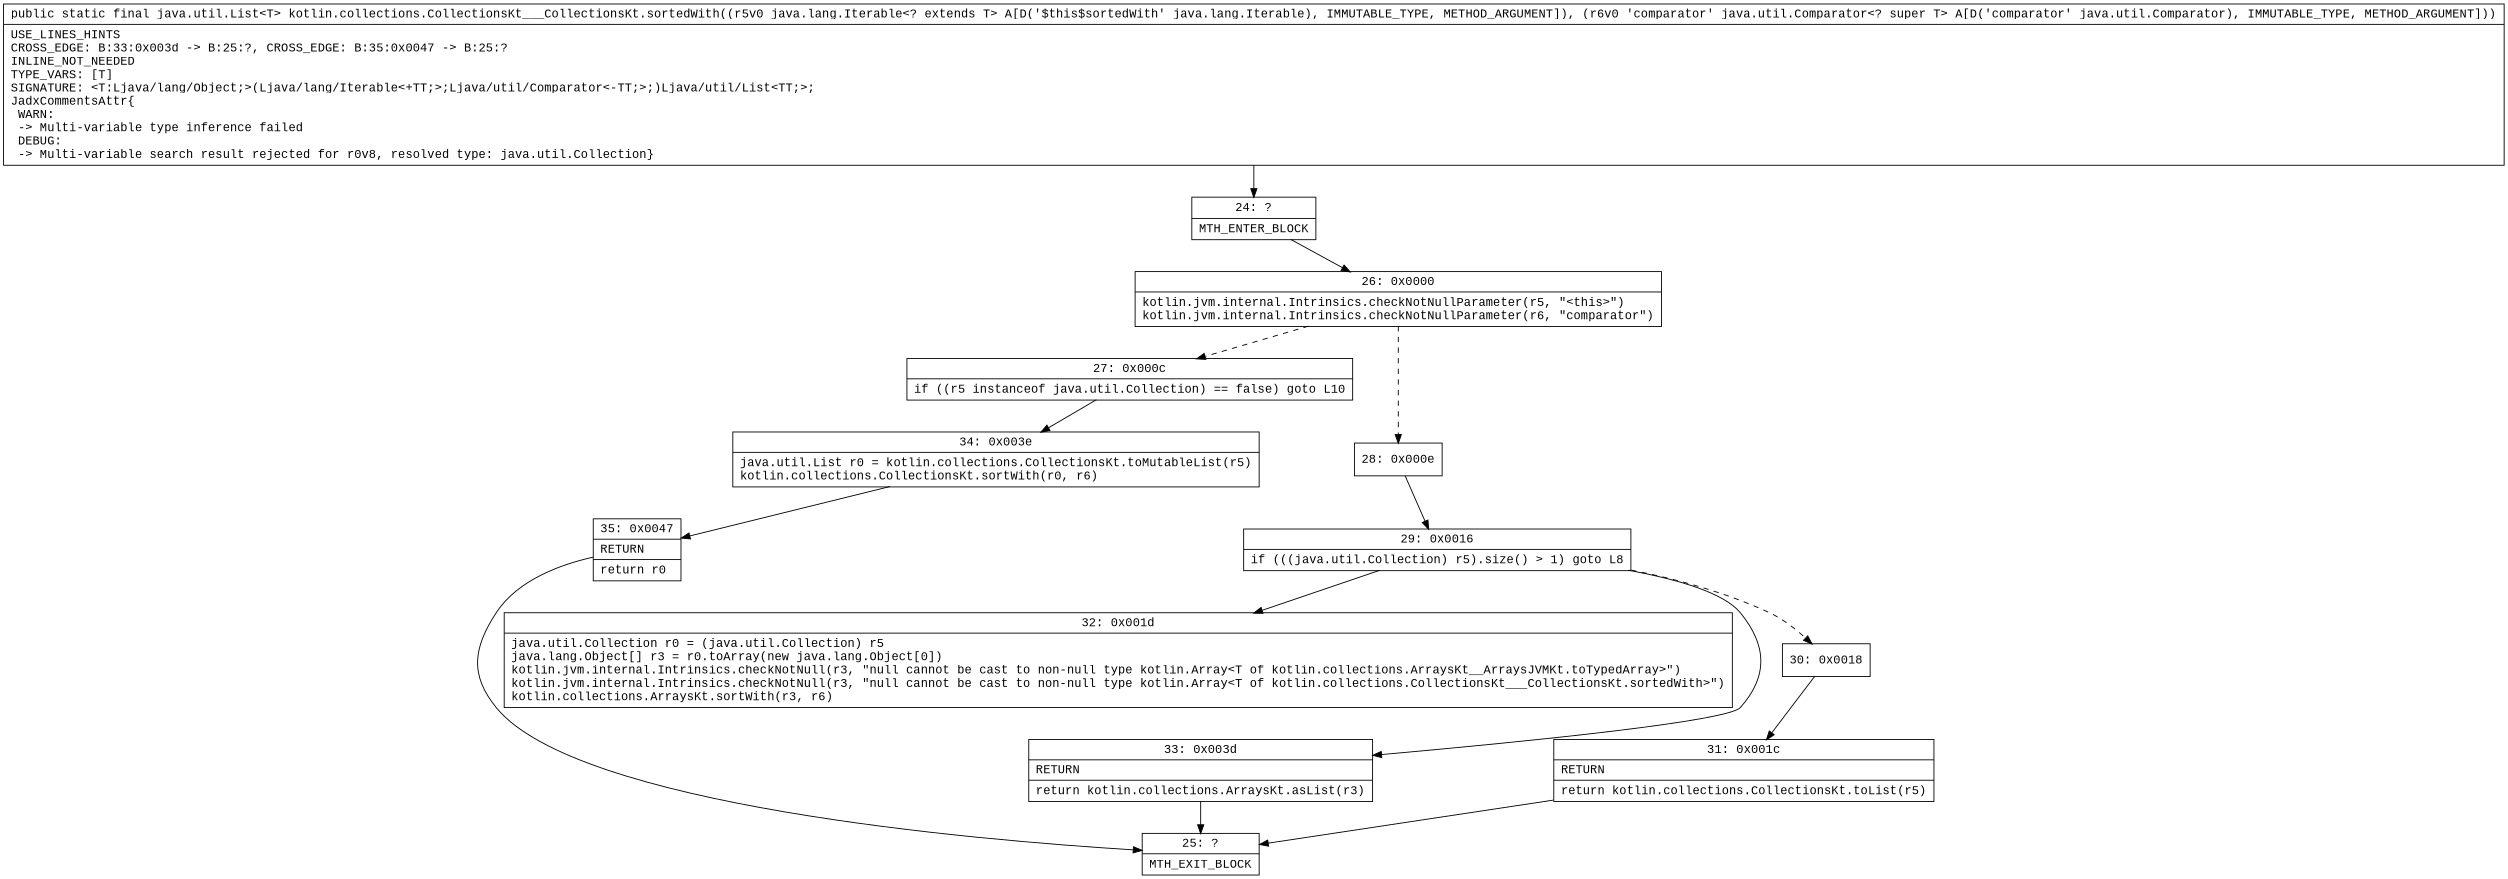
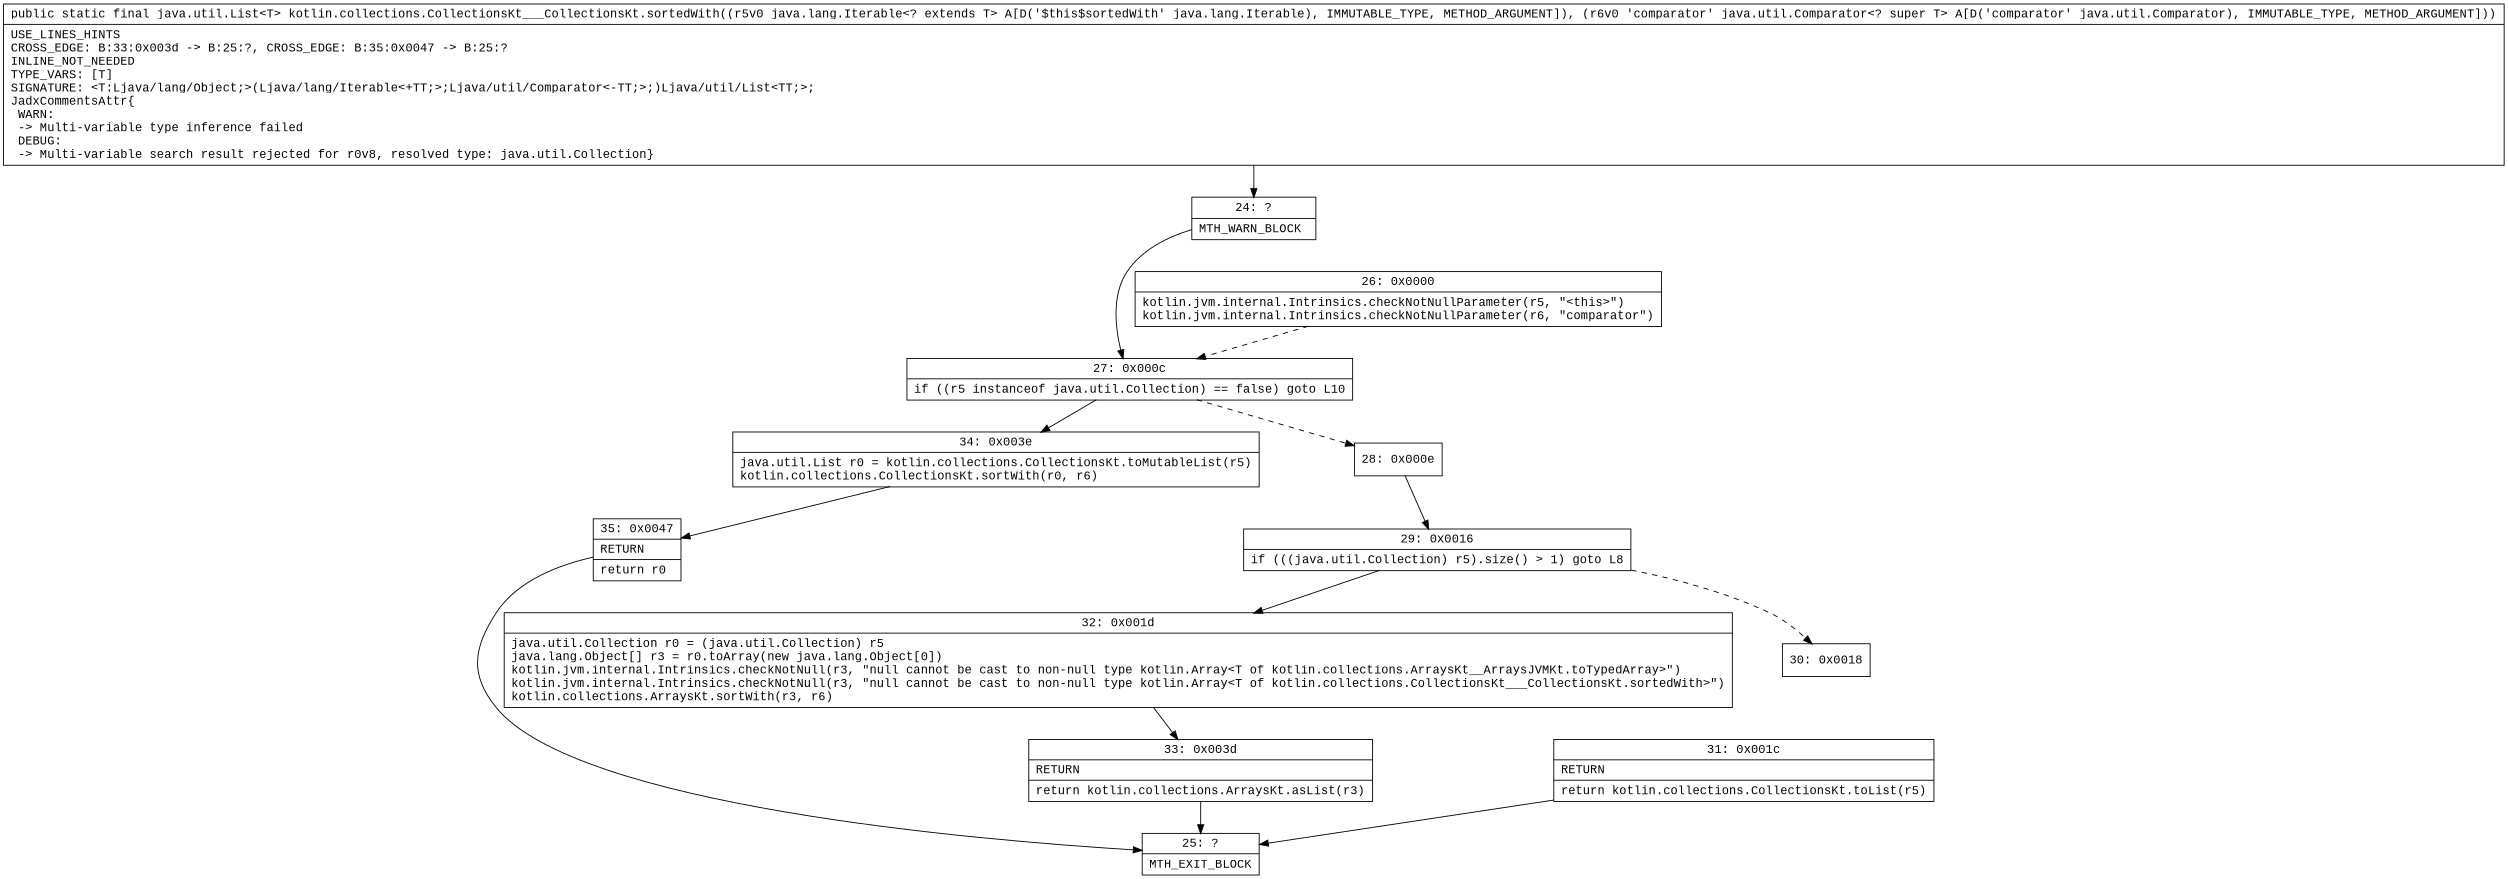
node "24: ?": text "MTH_ENTER_BLOCK" -> "MTH_WARN_BLOCK"
edge "24: ?" -> "26: 0x0000": now "24: ?" -> "27: 0x000c"
edge "26: 0x0000" -> "28: 0x000e": now "27: 0x000c" -> "28: 0x000e"
edge "30: 0x0018" -> "31: 0x001c": removed
edge "29: 0x0016" -> "33: 0x003d": now "32: 0x001d" -> "33: 0x003d"
